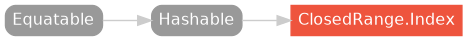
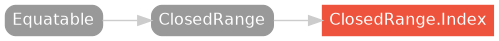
node "Hashable": label "Hashable" -> "ClosedRange"
